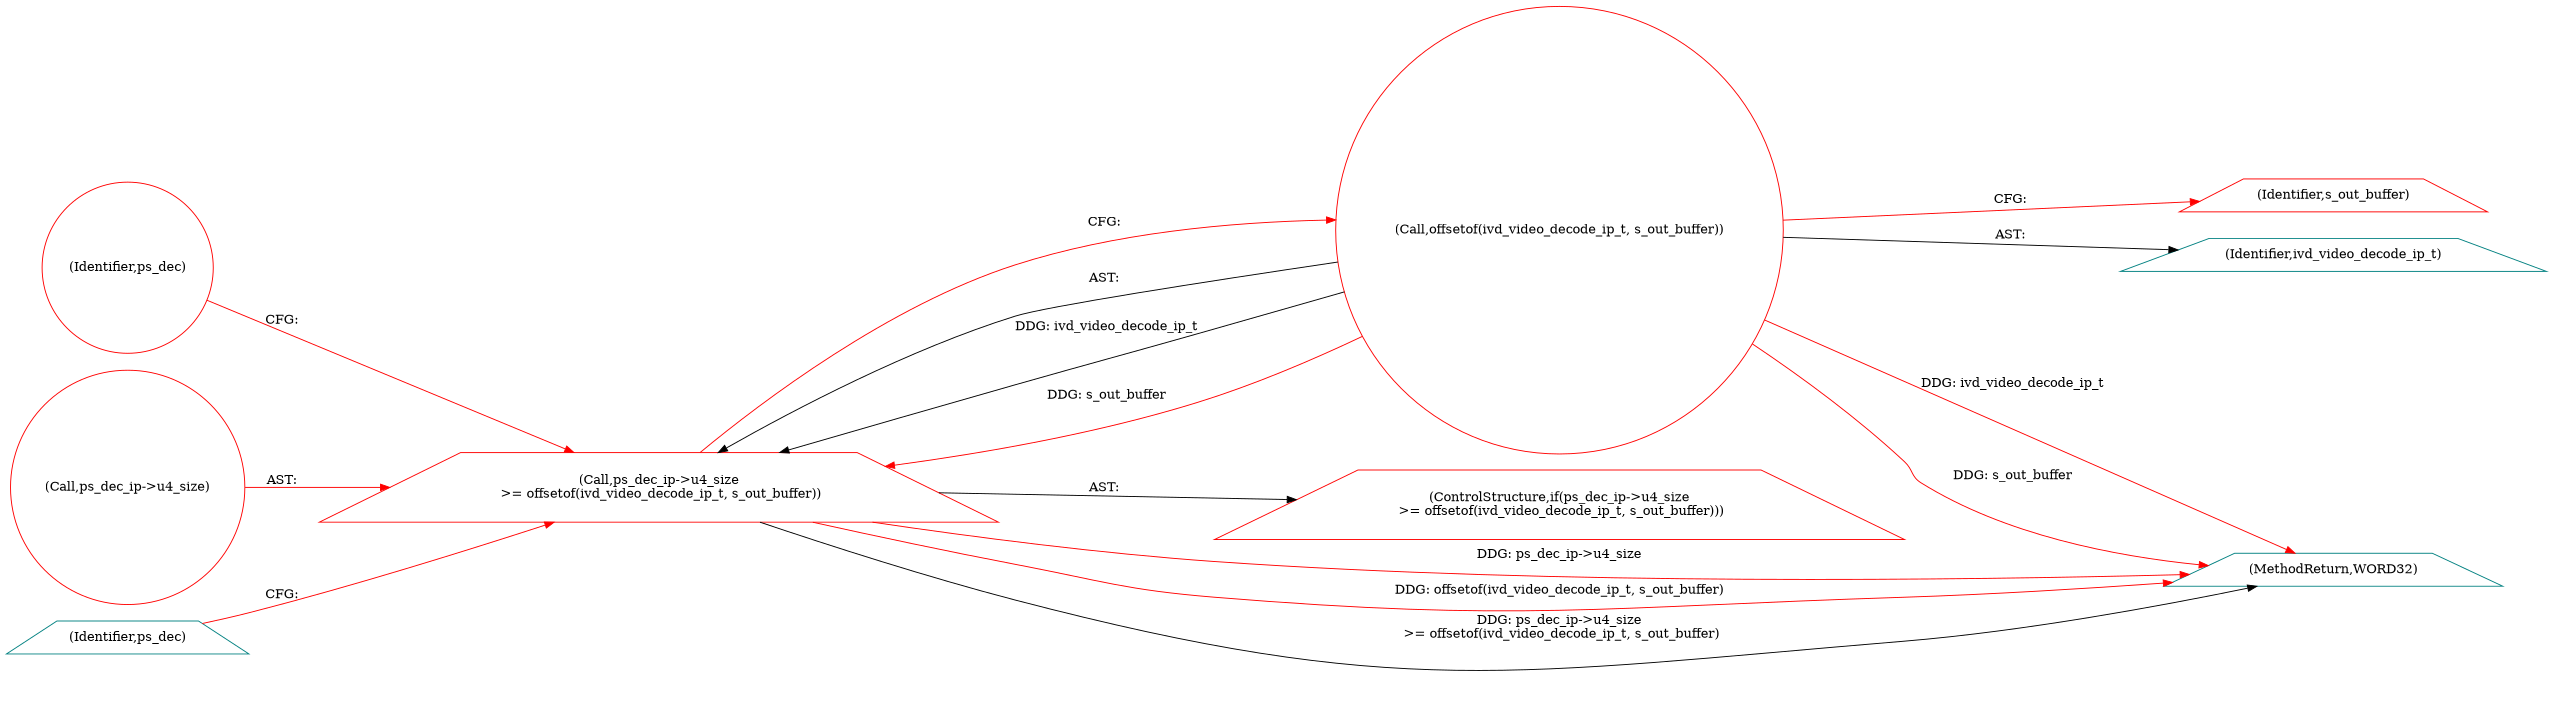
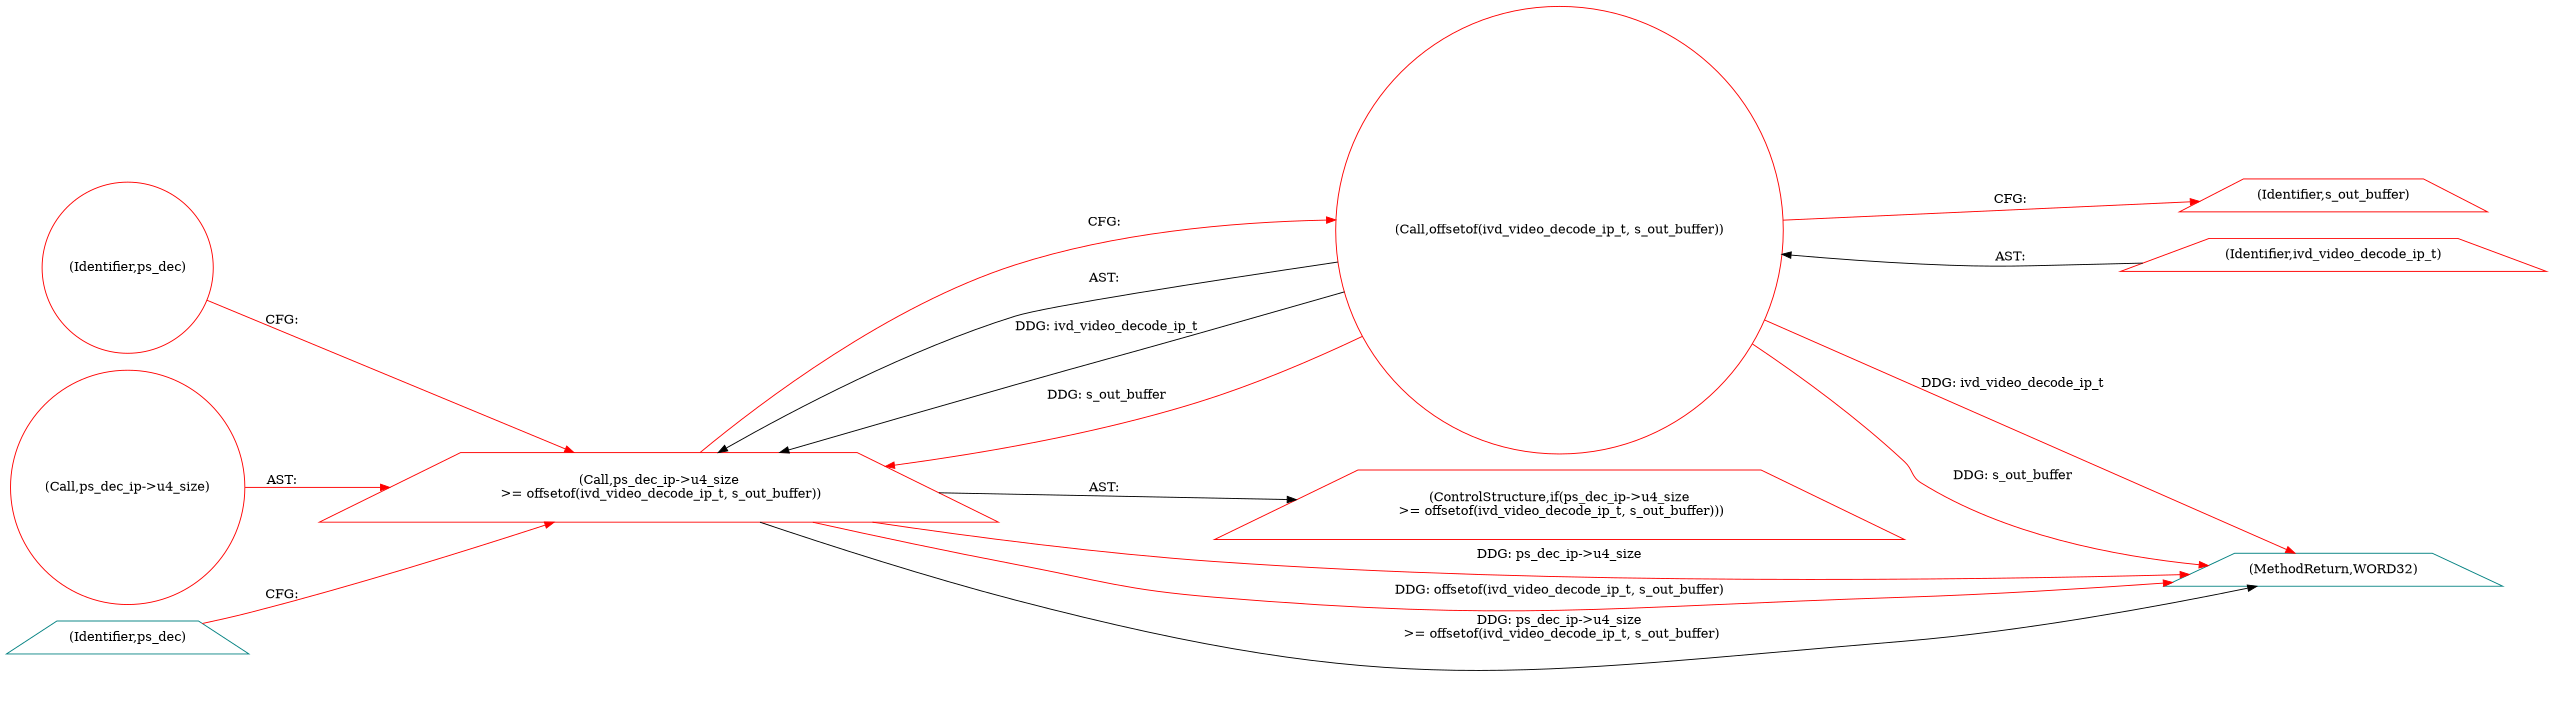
edge "(Call,offsetof(ivd_video_decode_ip_t, s_out_buffer))" -> "(Identifier,ivd_video_decode_ip_t)": reversed
node "(Identifier,ivd_video_decode_ip_t)": color teal -> red
